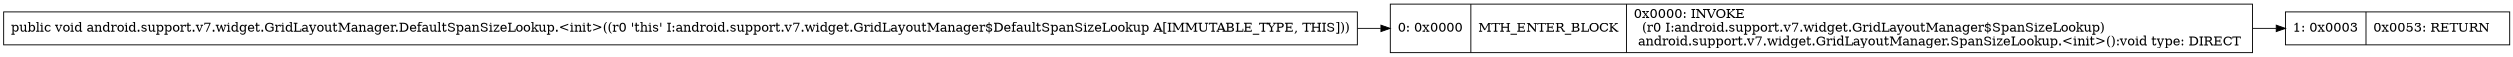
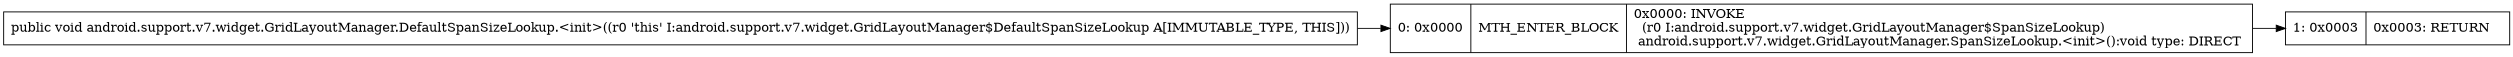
node "1: 0x0003": text "0x0053: RETURN" -> "0x0003: RETURN"
